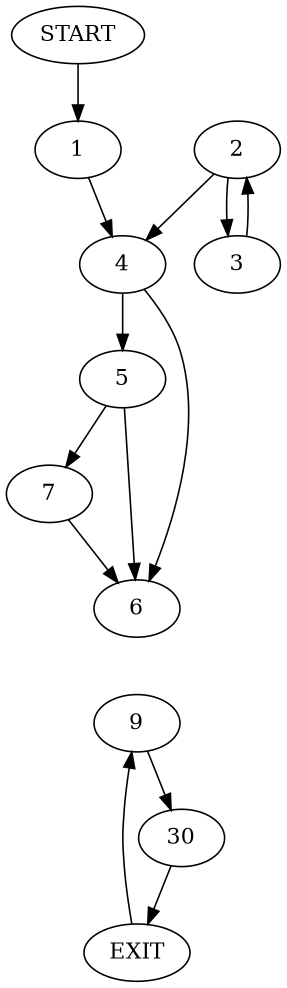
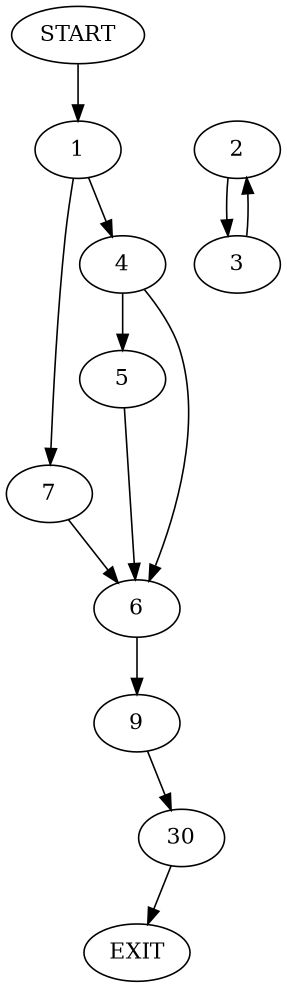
edge "2" -> "4": removed
edge "5" -> "7": now "1" -> "7"
edge "EXIT" -> "9": now "6" -> "9"
